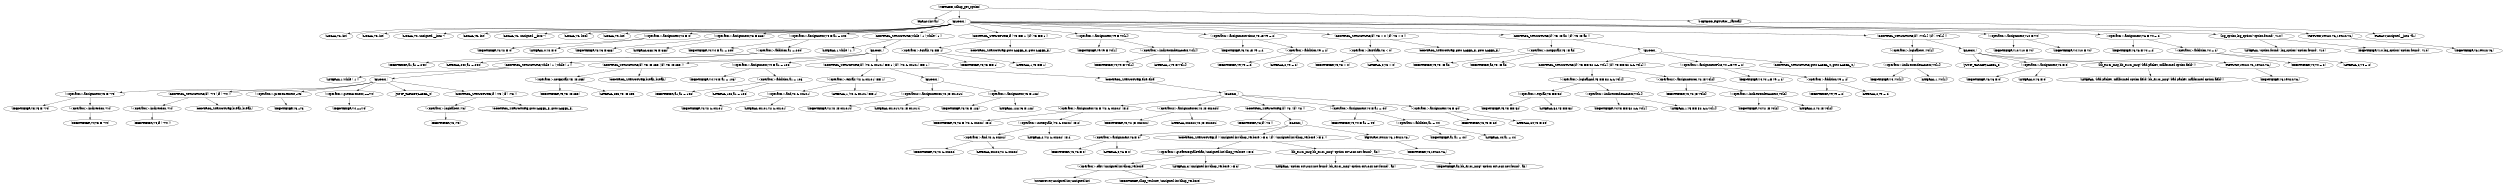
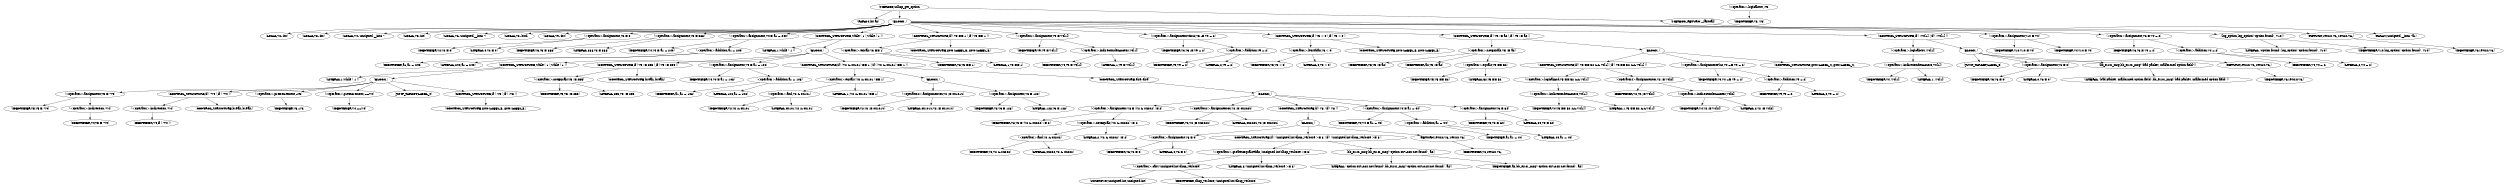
edge "(<operator>.logicalAnd,v5 == 52 && v4[1])" -> "(<operator>.equals,v5 == 52)": now "(<operator>.notEquals,v5 != a2)" -> "(<operator>.equals,v5 == 52)"
edge "(CONTROL_STRUCTURE,if ( !v3 ),if ( !v3 ))" -> "(<operator>.logicalNot,!v3)": removed
node "(IDENTIFIER,v8,if ( v8 ))": removed
